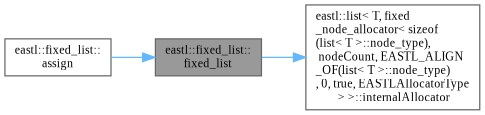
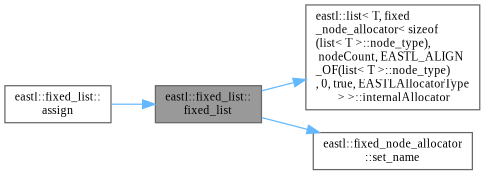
node "eastl::fixed_node_allocator ::set_name": added
